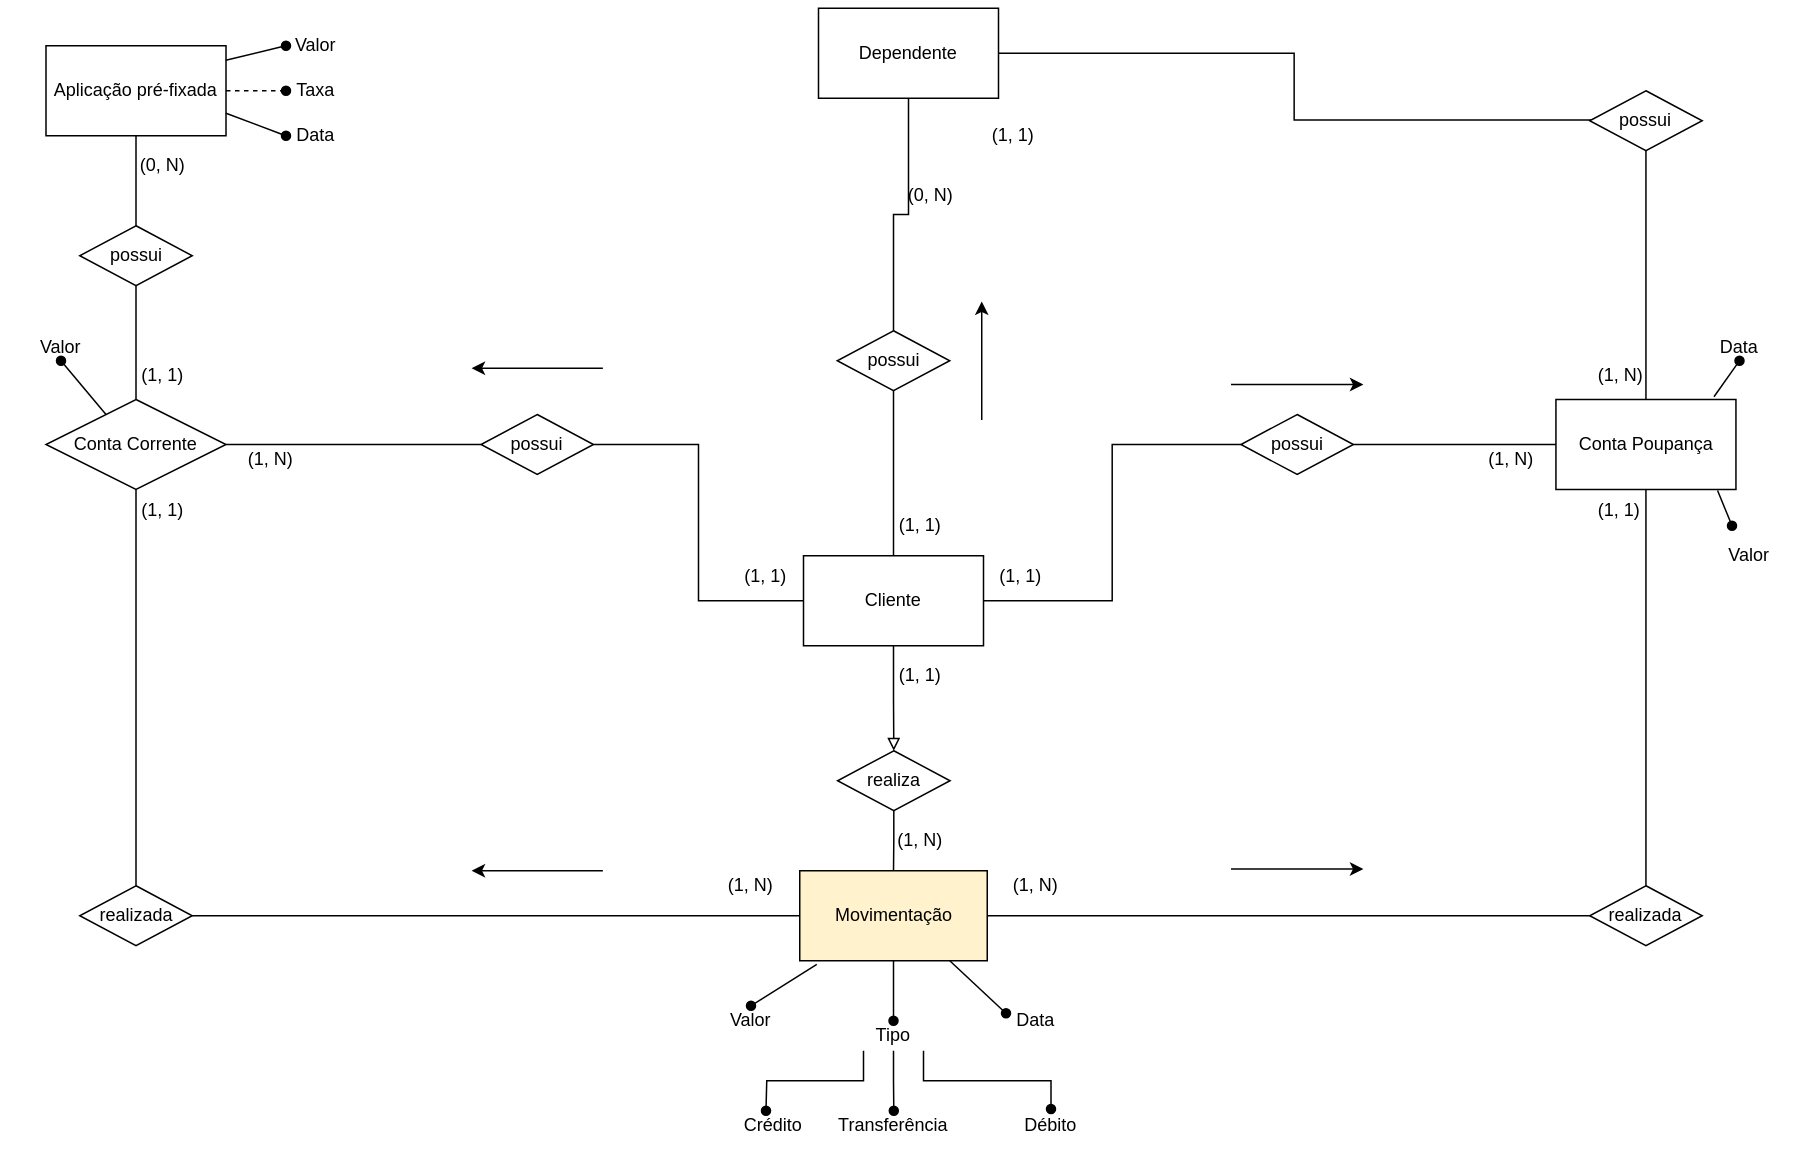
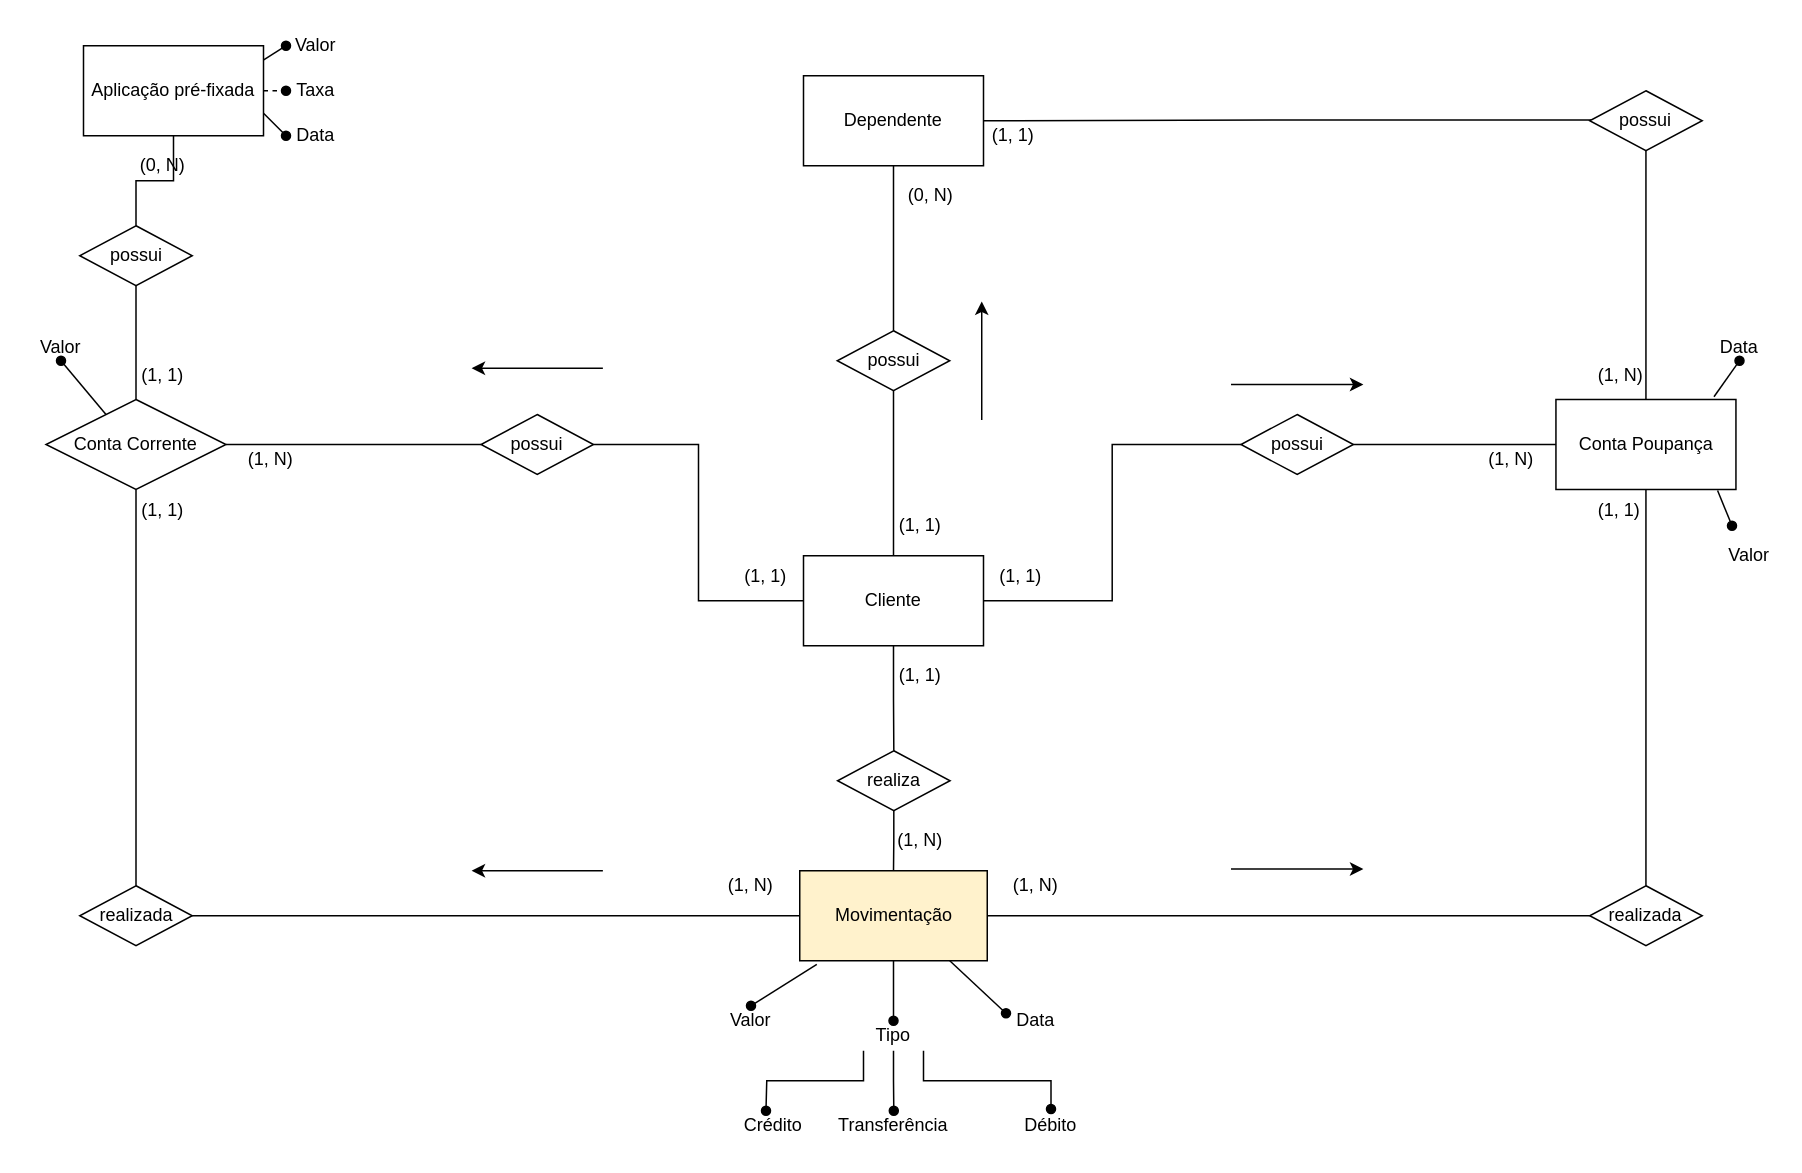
node "Dependente": moved (908, 53) -> (893, 121)
node "Aplicação pré-fixada": moved (136, 91) -> (173, 91)
edge "Cliente" -> "realiza": arrowhead block -> none
